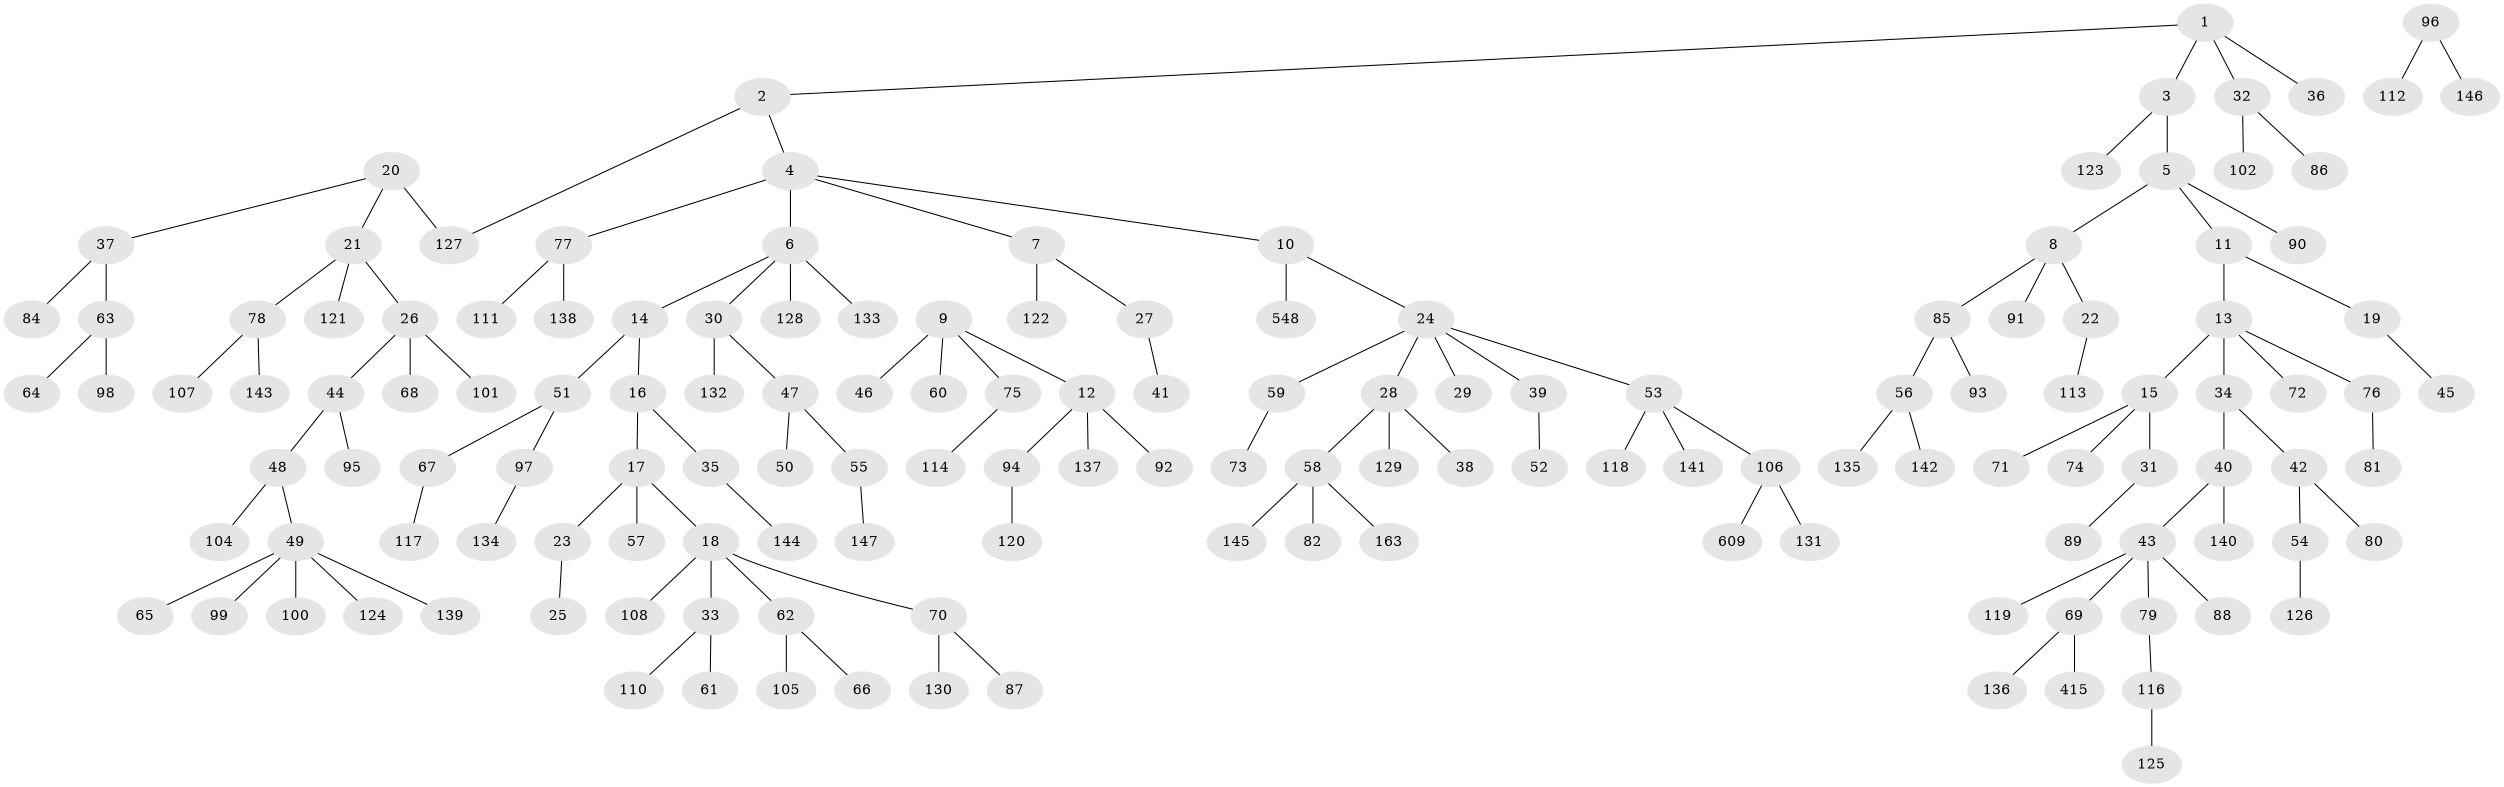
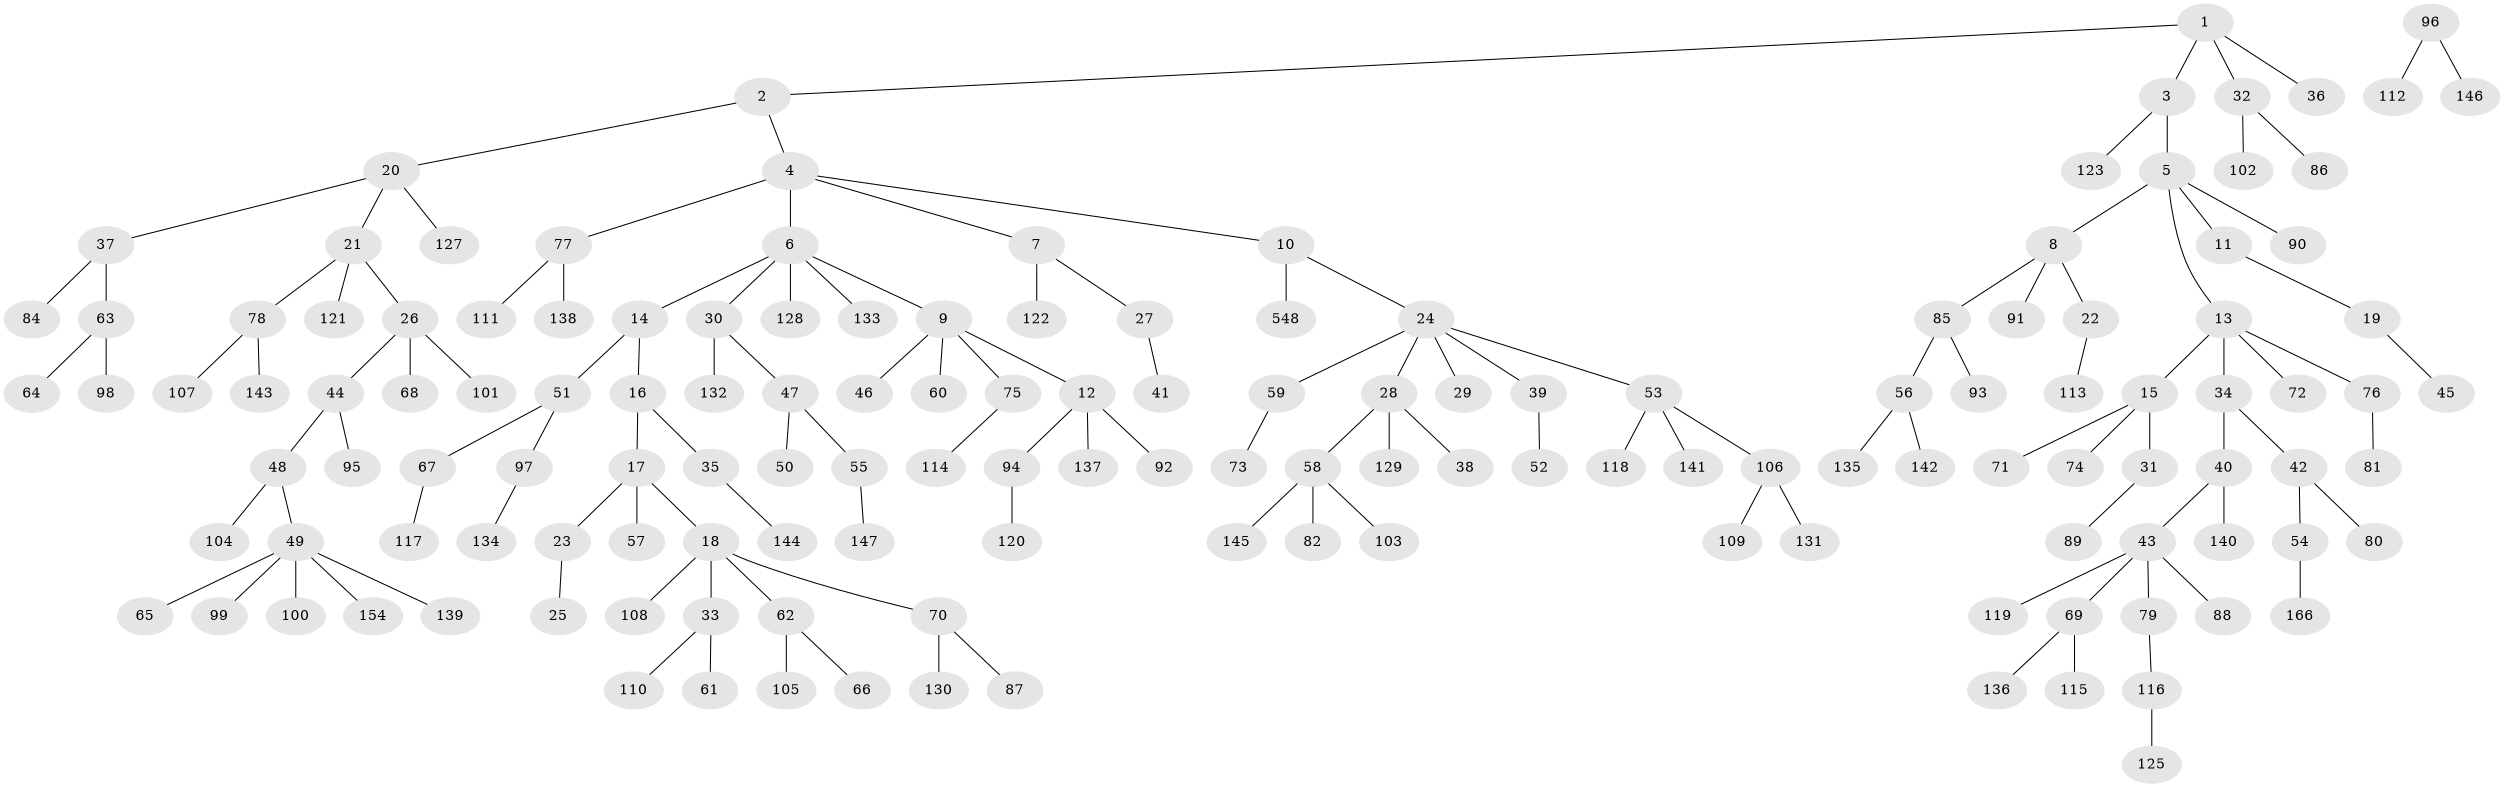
edge "2" -- "127": now "2" -- "20"
edge "6" -- "9": added
edge "11" -- "13": now "5" -- "13"
node "163": label "163" -> "103"
node "609": label "609" -> "109"
node "124": label "124" -> "154"
node "126": label "126" -> "166"
node "415": label "415" -> "115"
